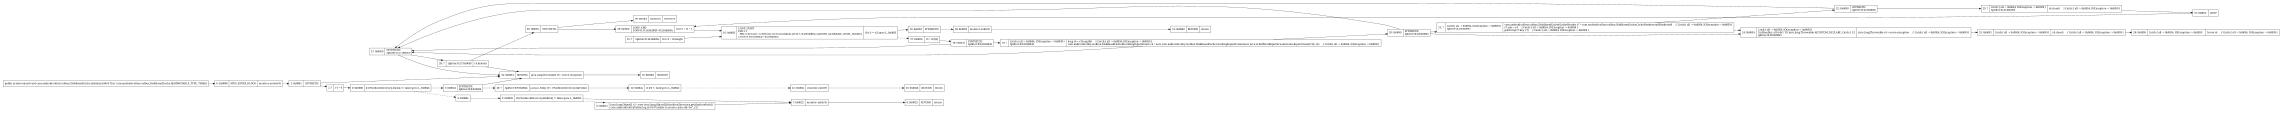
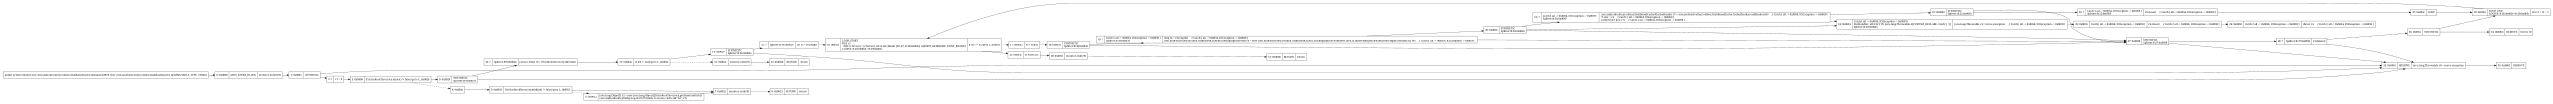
node "14: 0x002e": added
